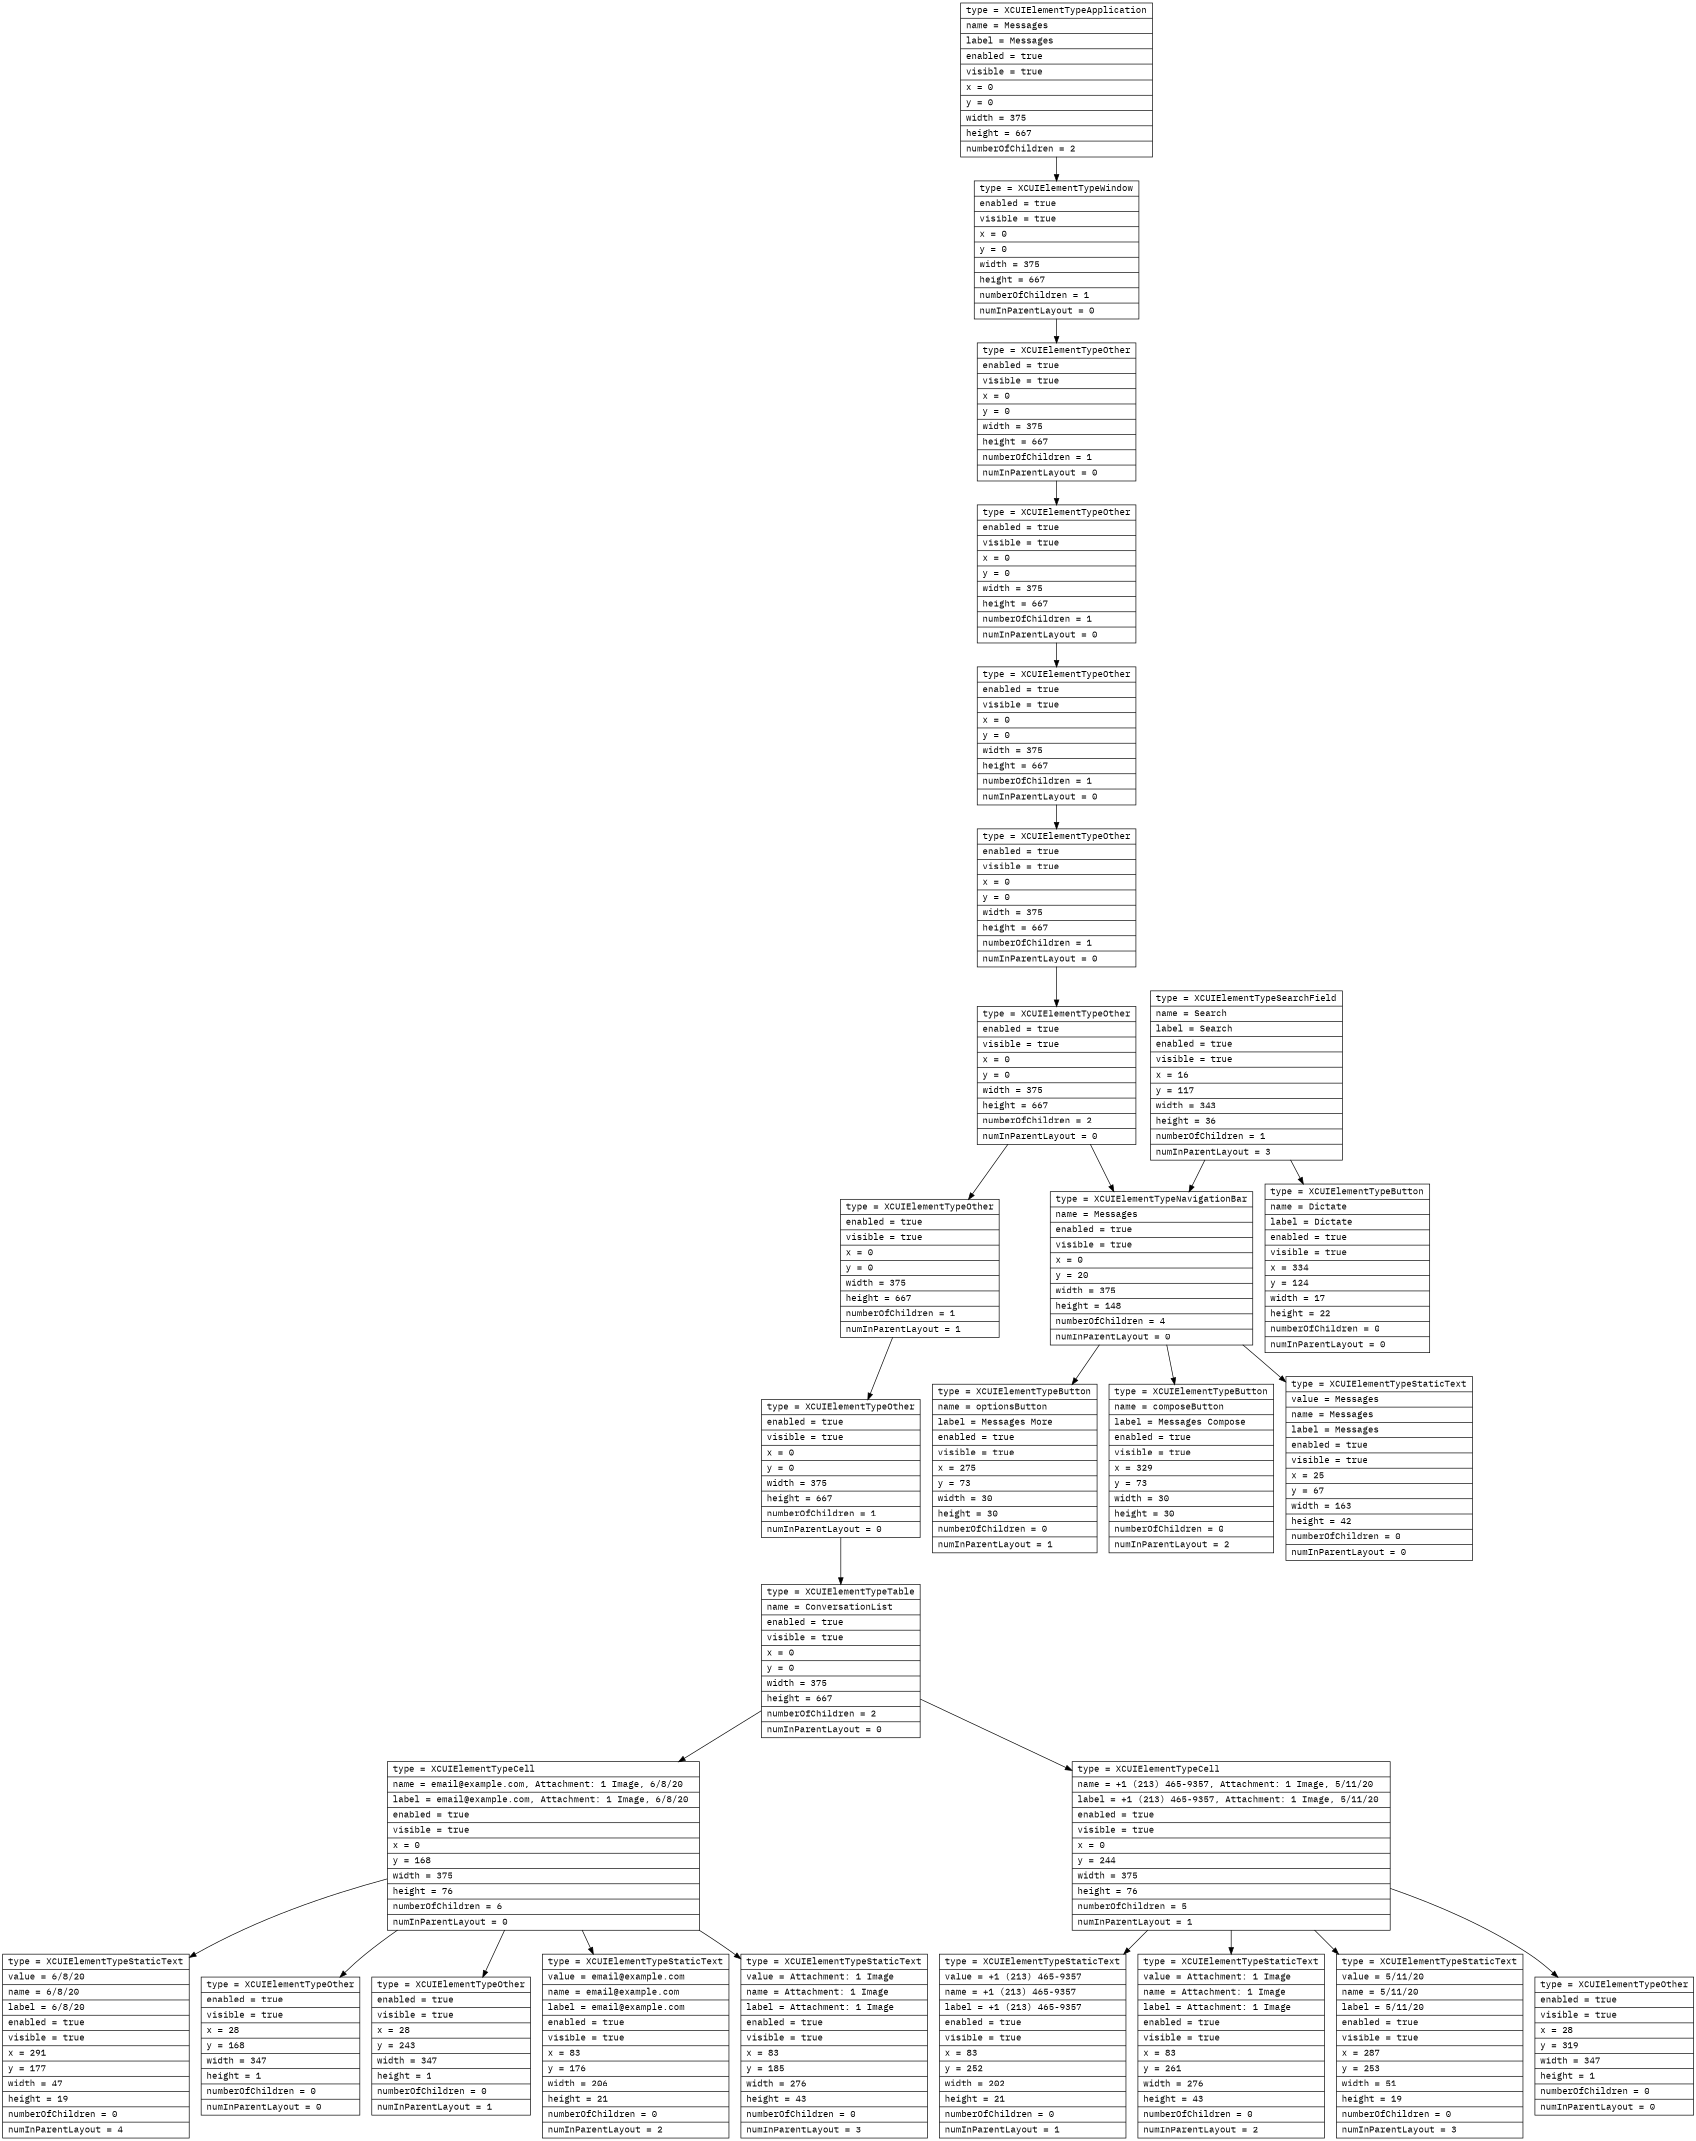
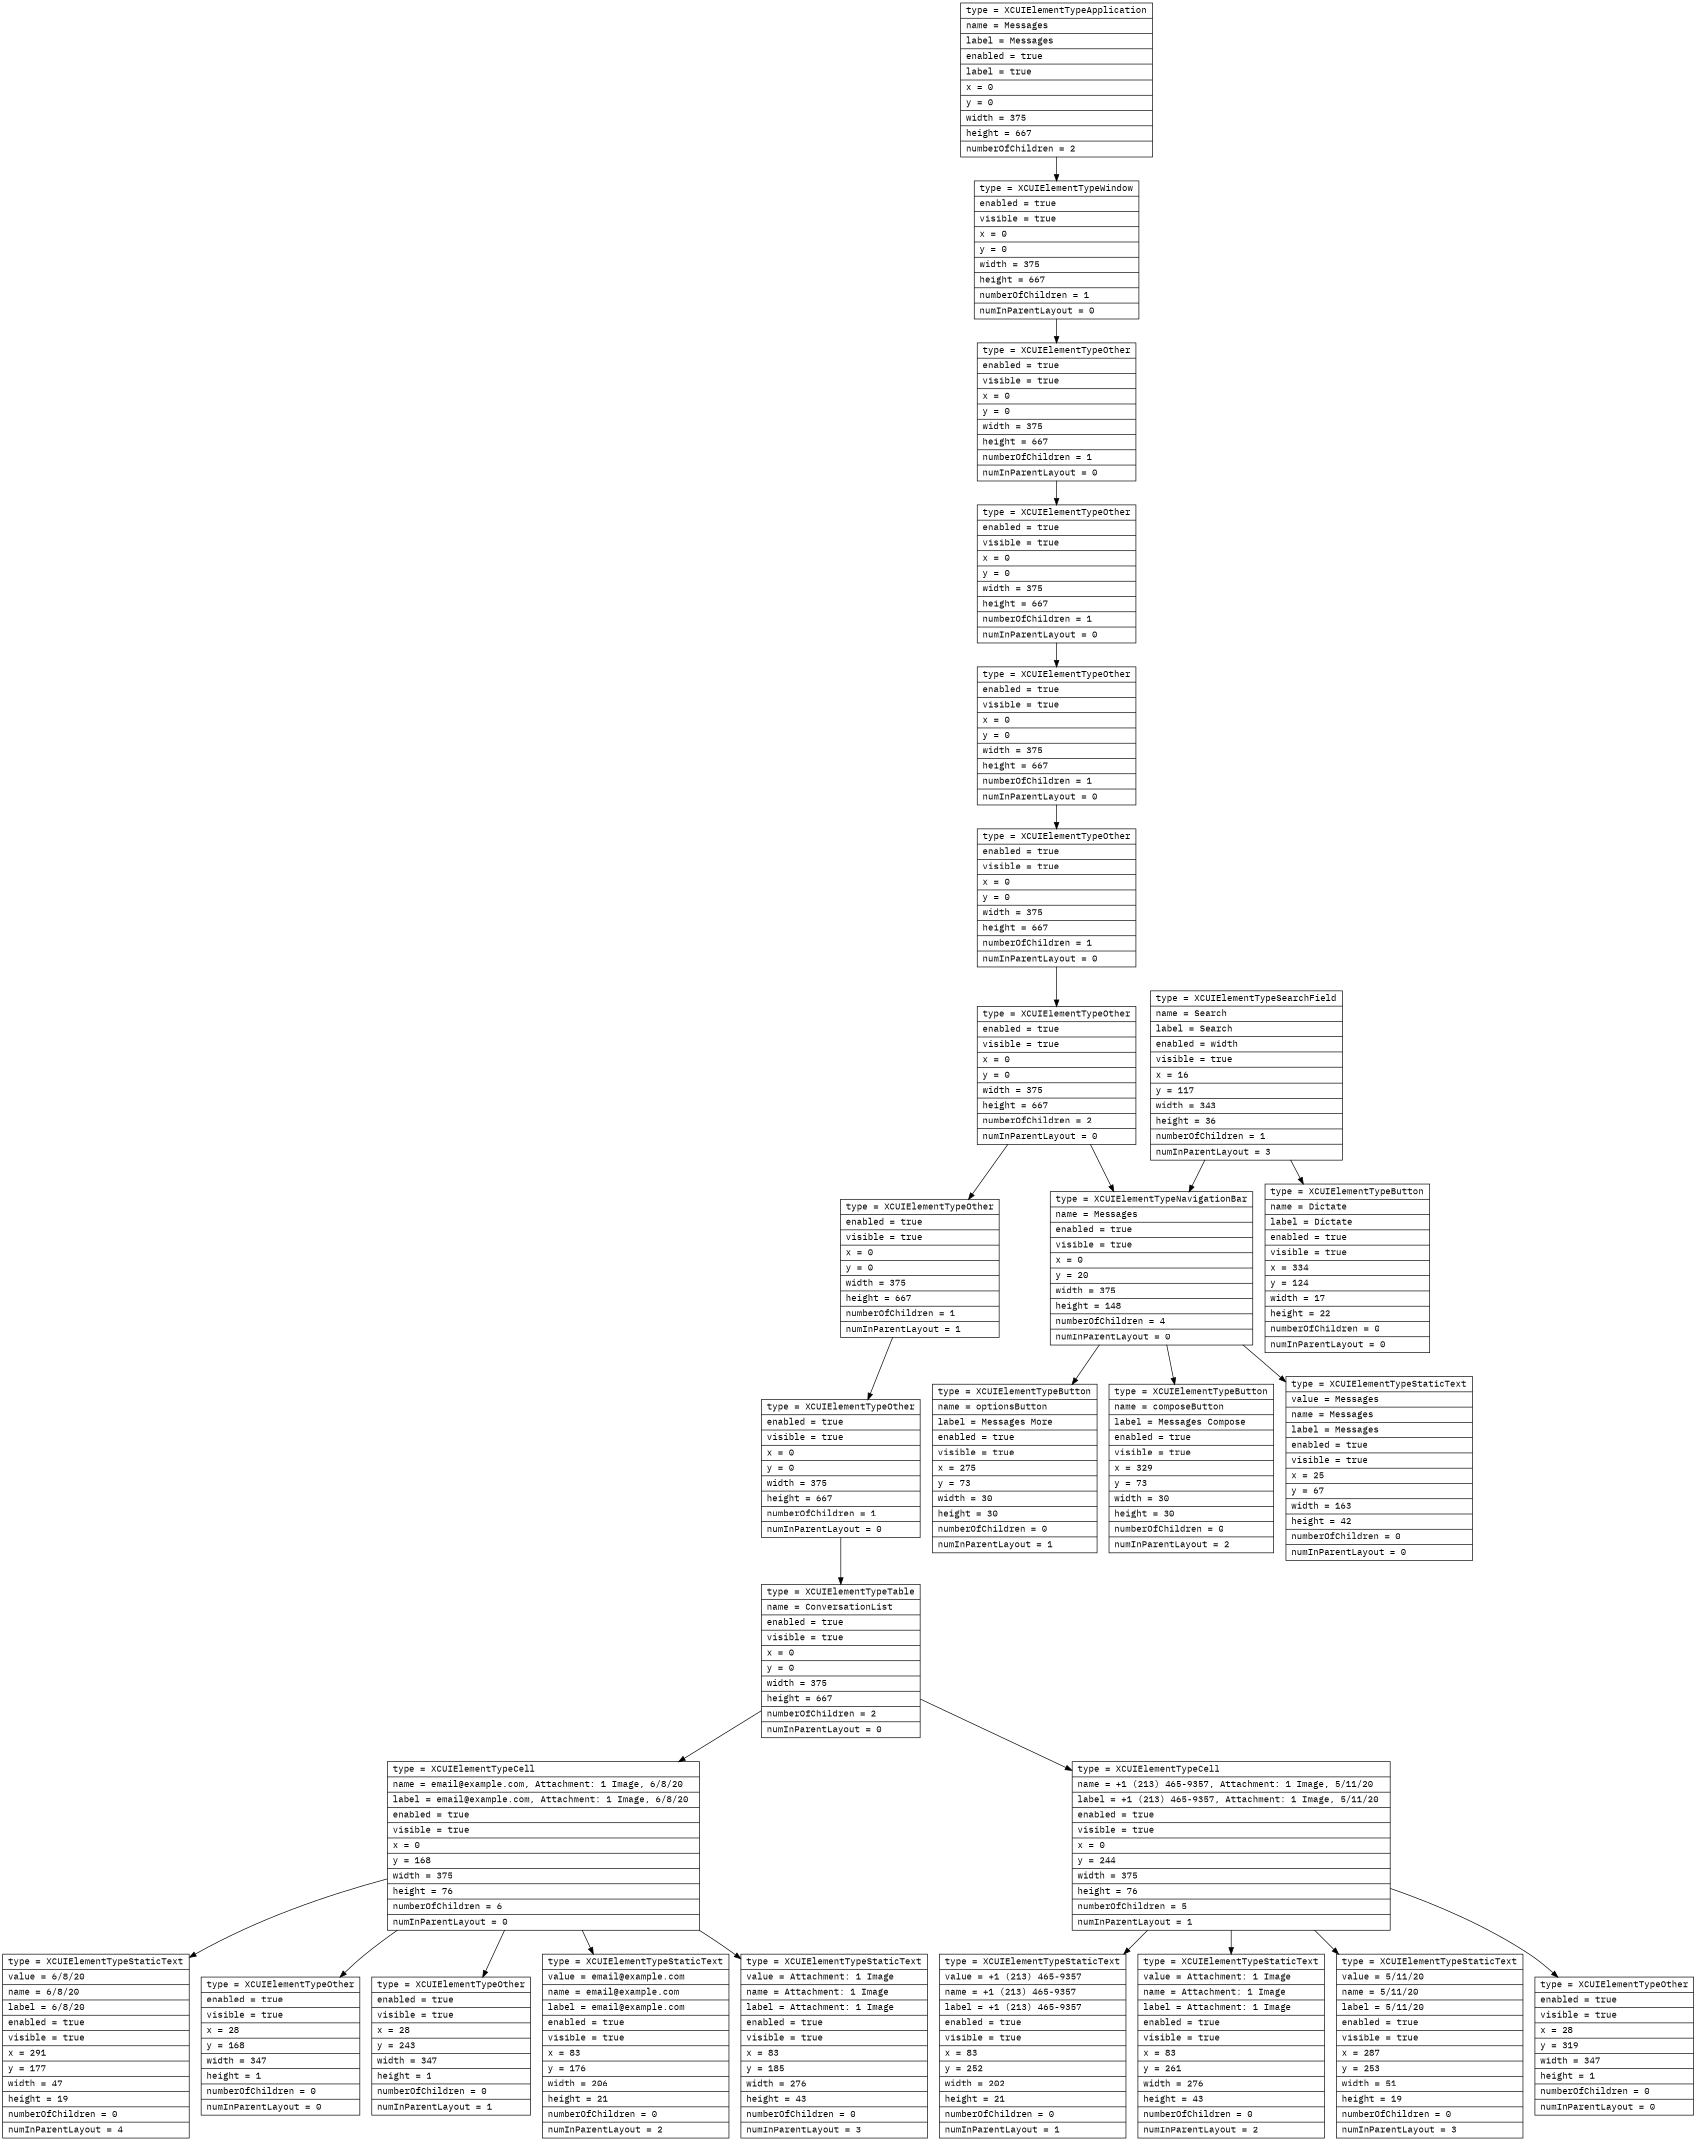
node "type = XCUIElementTypeApplication": text "visible = true" -> "label = true"
node "type = XCUIElementTypeSearchField": text "enabled = true" -> "enabled = width"
